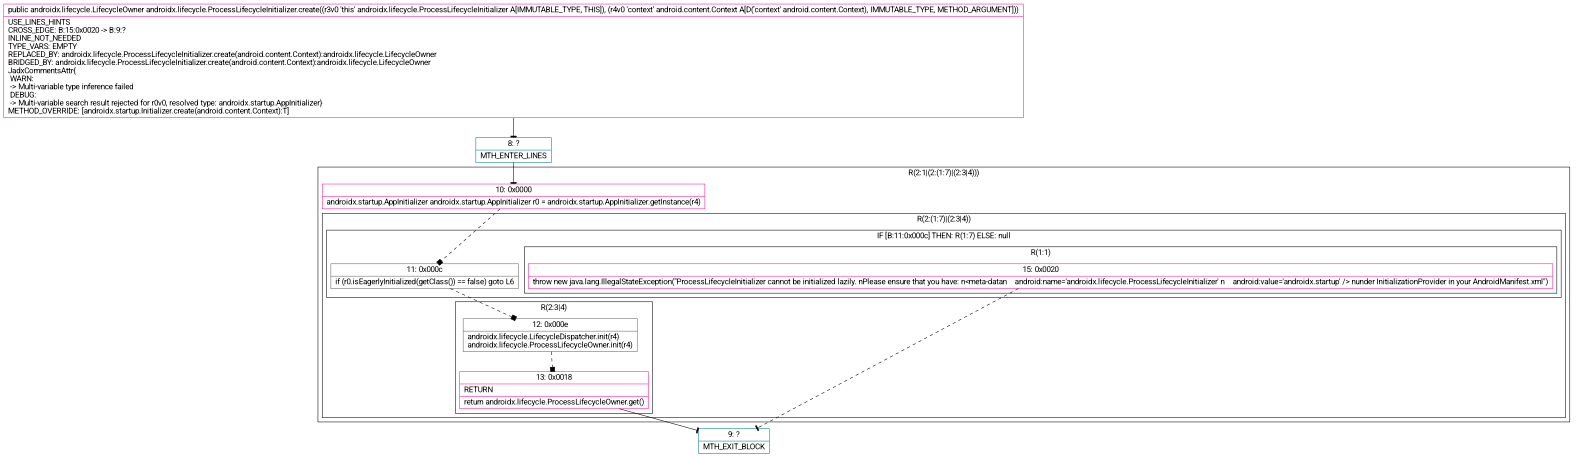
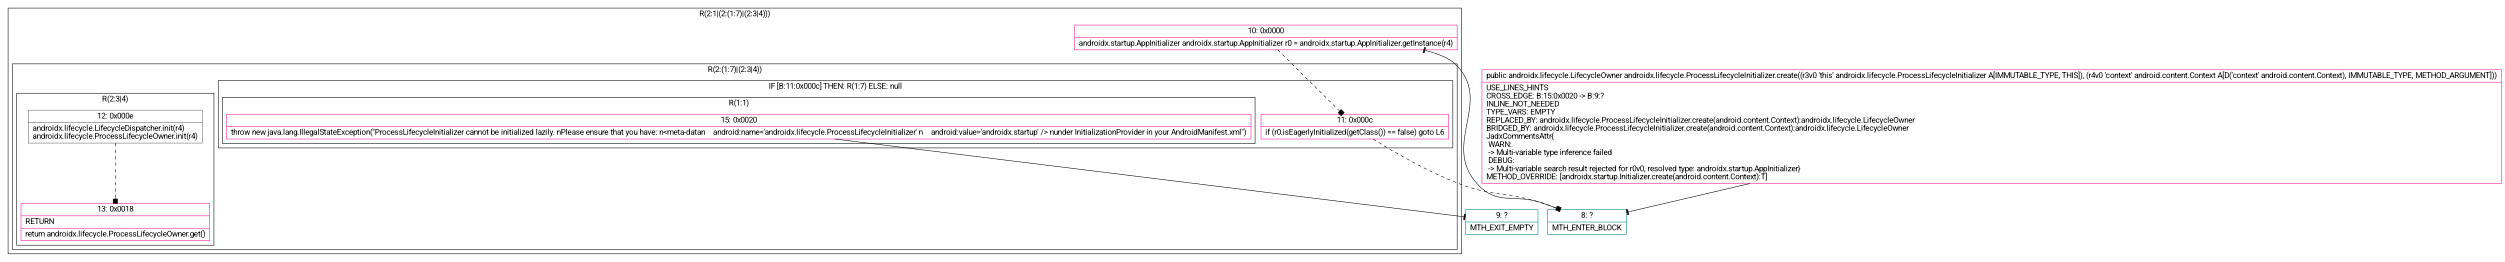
node "8: ?": text "MTH_ENTER_LINES" -> "MTH_ENTER_BLOCK"
node "11: 0x000c": color gray40 -> deeppink
edge "11: 0x000c" -> "12: 0x000e": now "11: 0x000c" -> "8: ?"
edge "15: 0x0020" -> "9: ?": style dashed -> solid
edge "13: 0x0018" -> "9: ?": removed
node "9: ?": text "MTH_EXIT_BLOCK" -> "MTH_EXIT_EMPTY"
